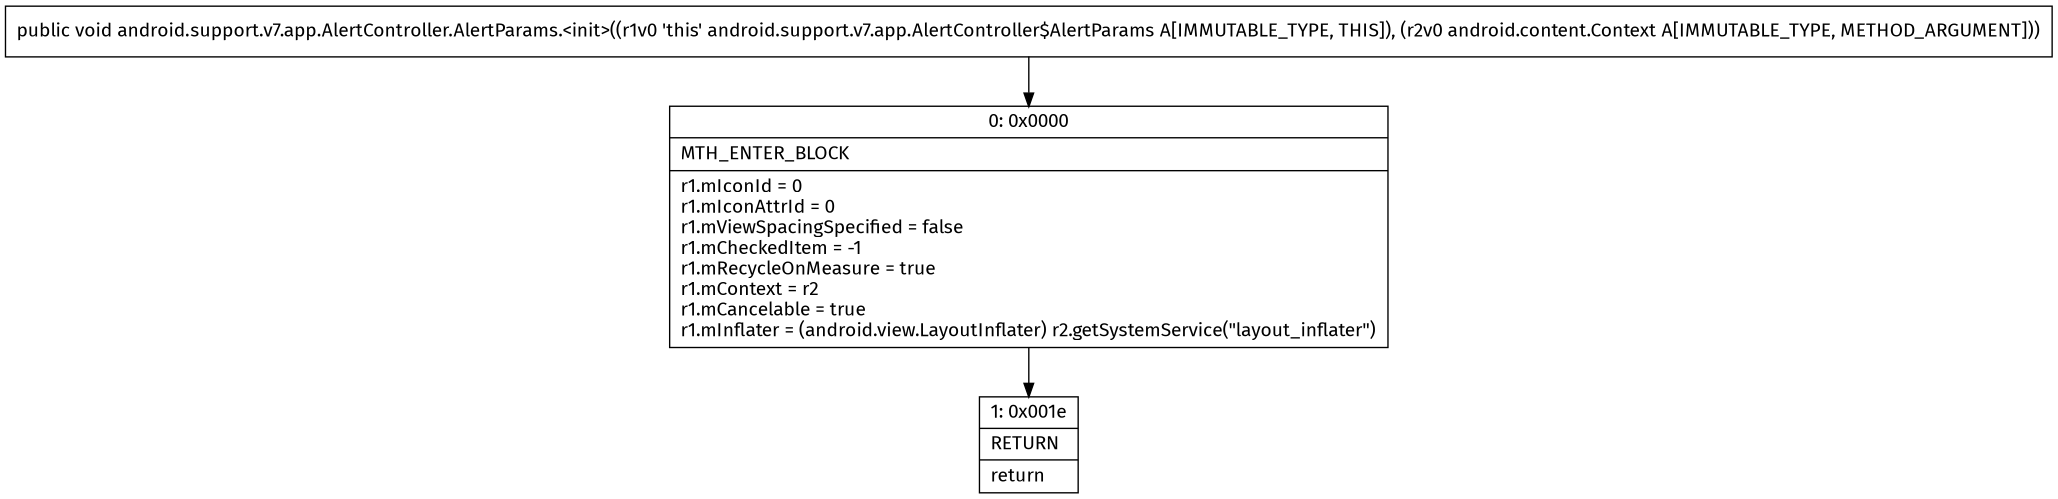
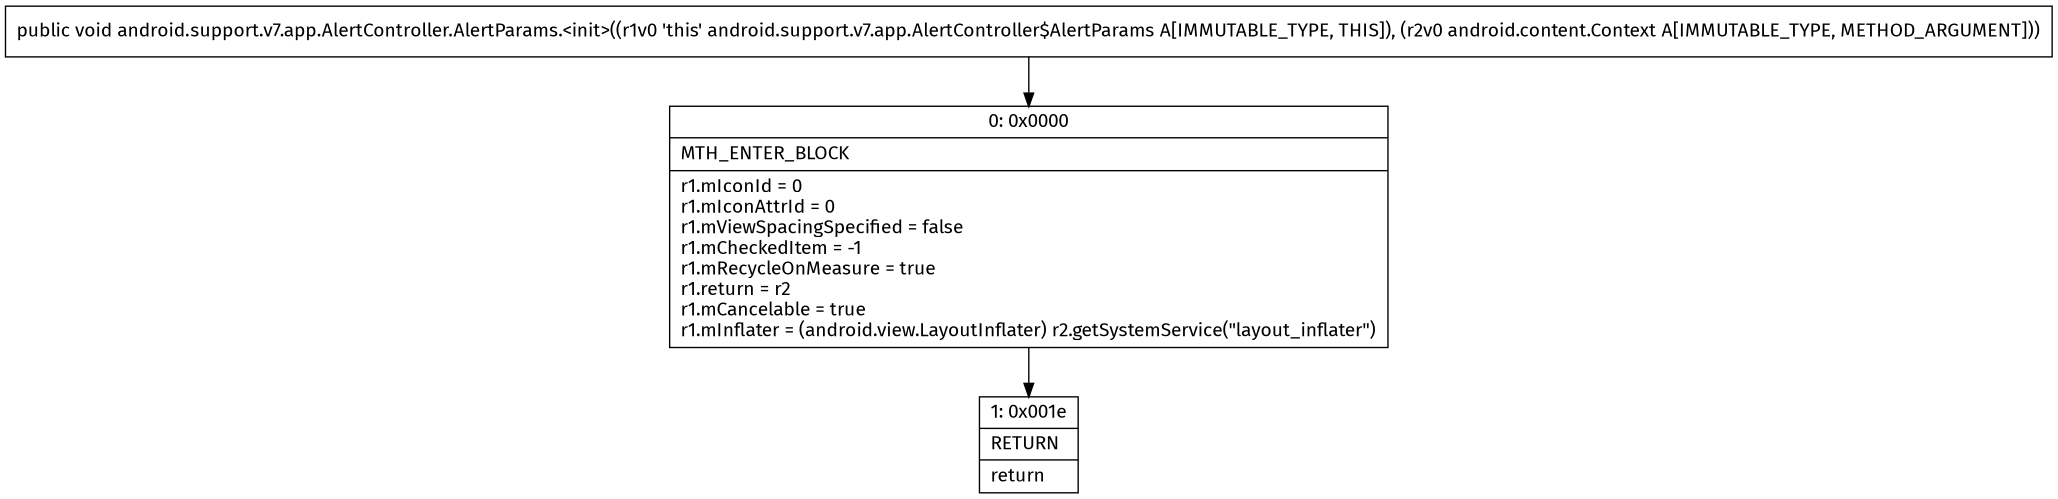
node "0: 0x0000": text "r1.mContext = r2" -> "r1.return = r2"
